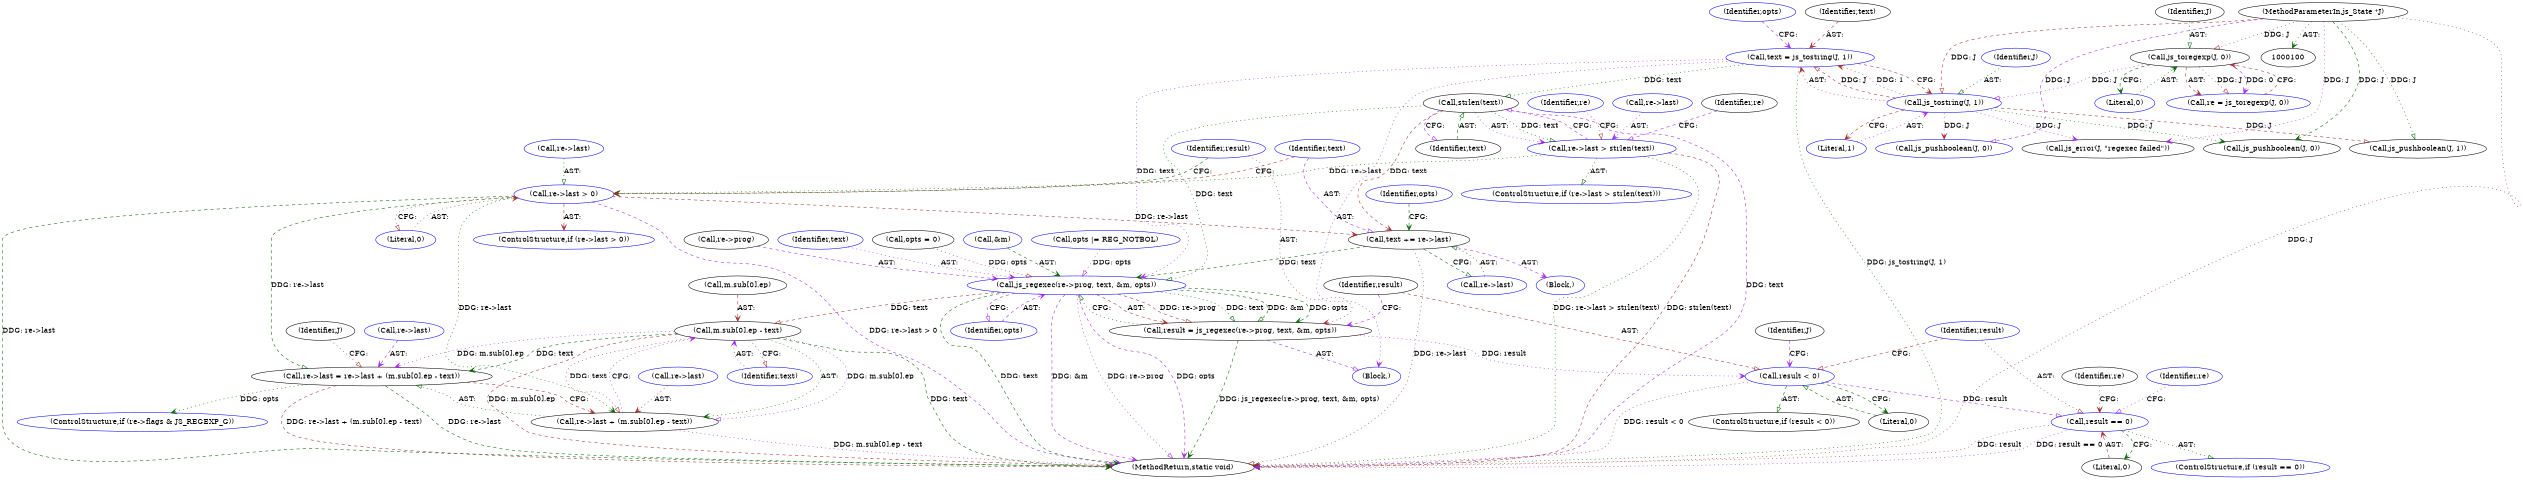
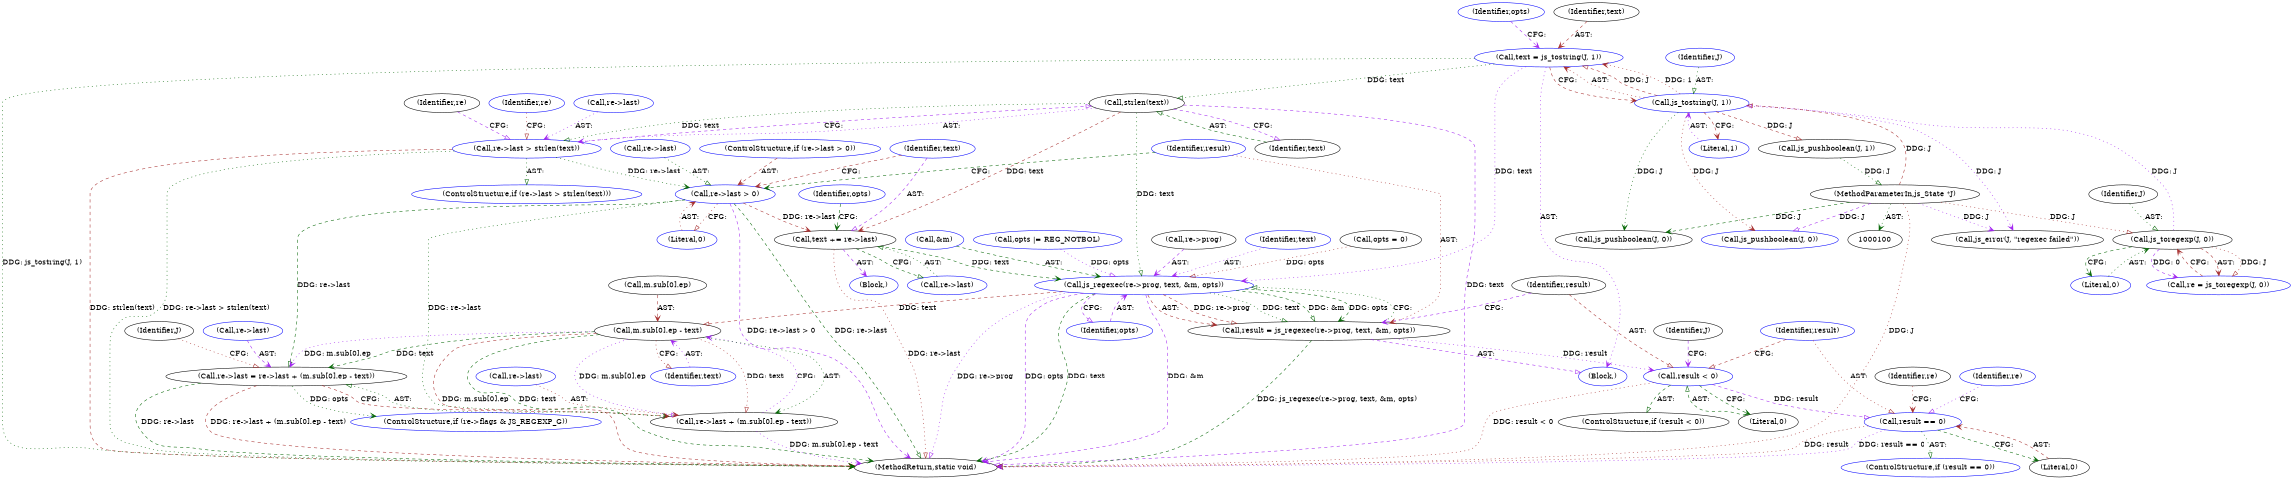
edge "(MethodParameterIn,js_State *J)" -> "(Call,js_pushboolean(J, 1))": reversed
edge "(Call,re->last > 0)" -> "(ControlStructure,if (re->last > 0))": reversed
